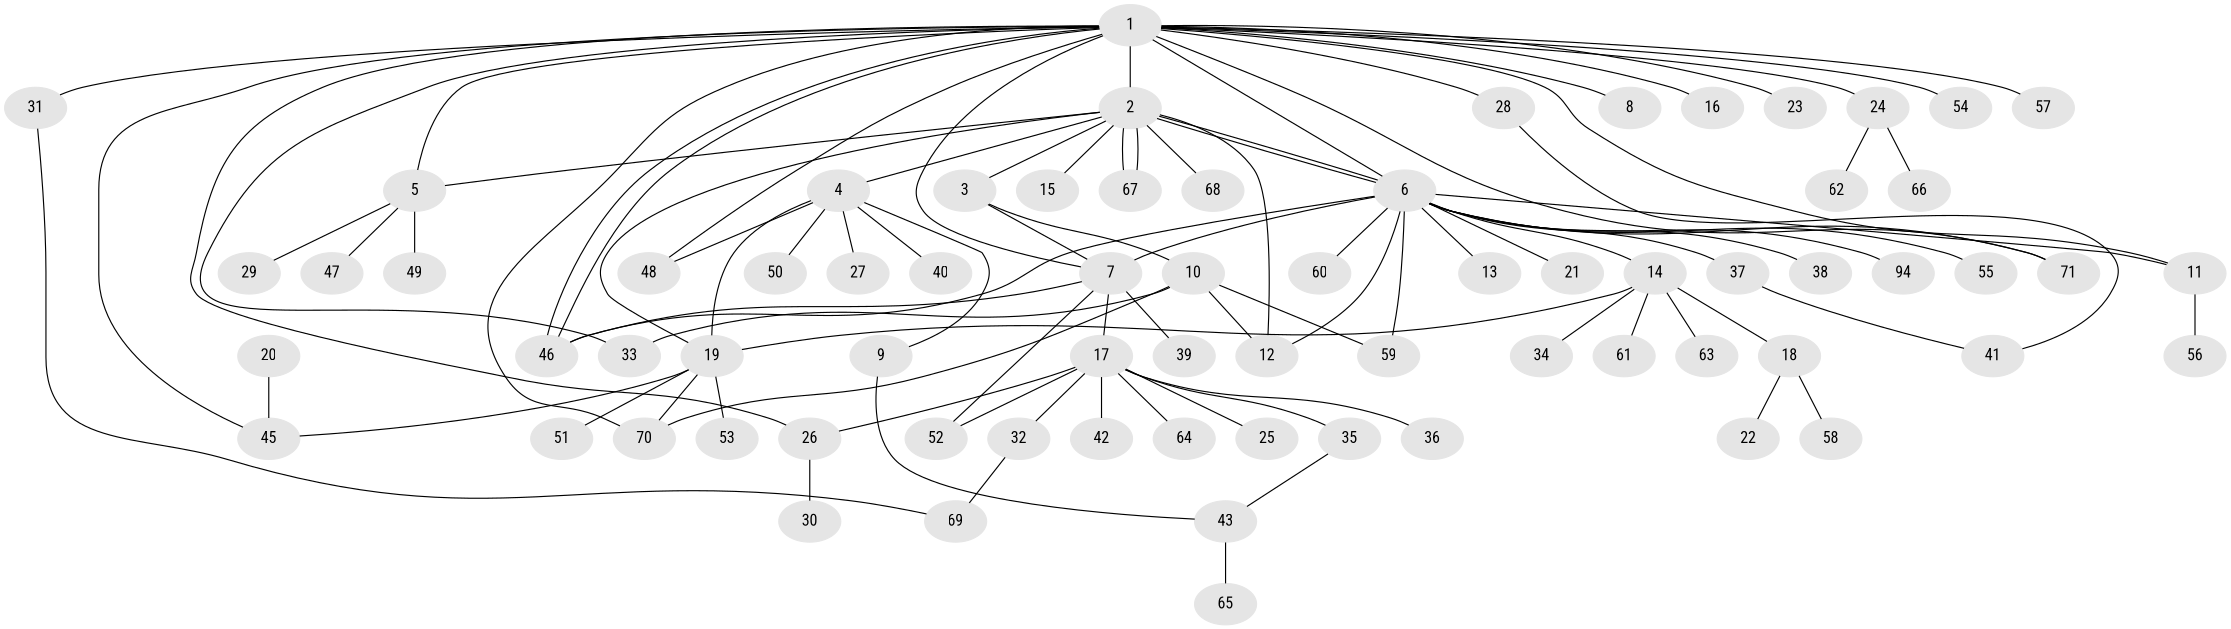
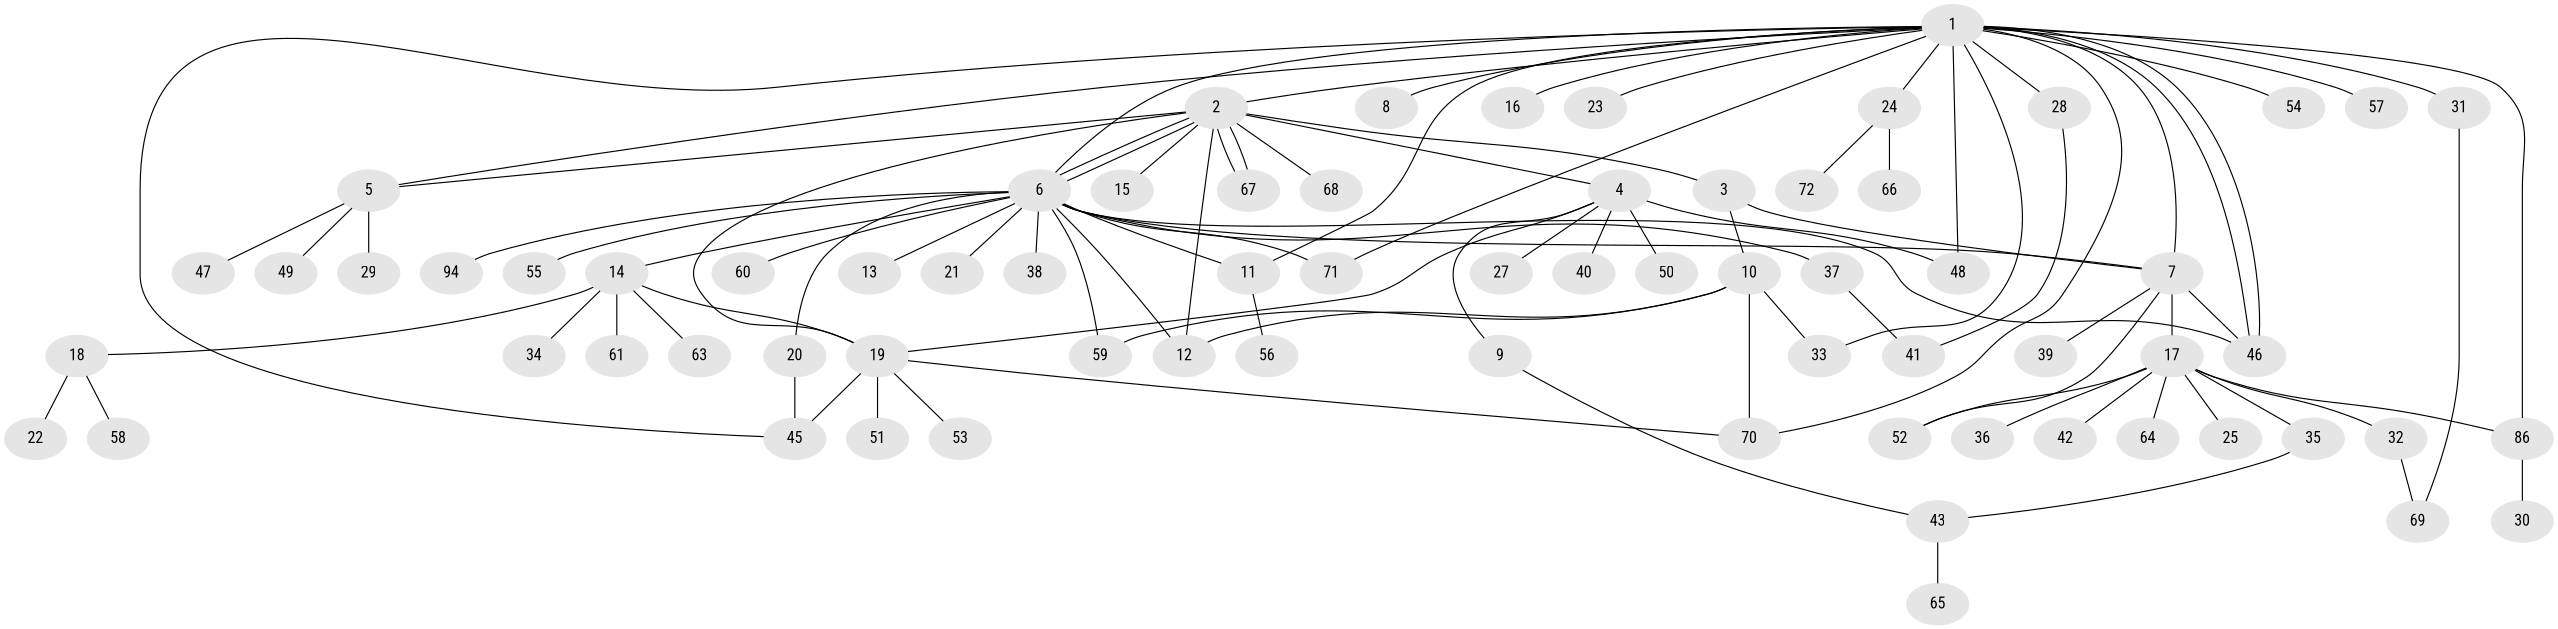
node "62": label "62" -> "72"
edge "6" -- "20": added
node "26": label "26" -> "86"
